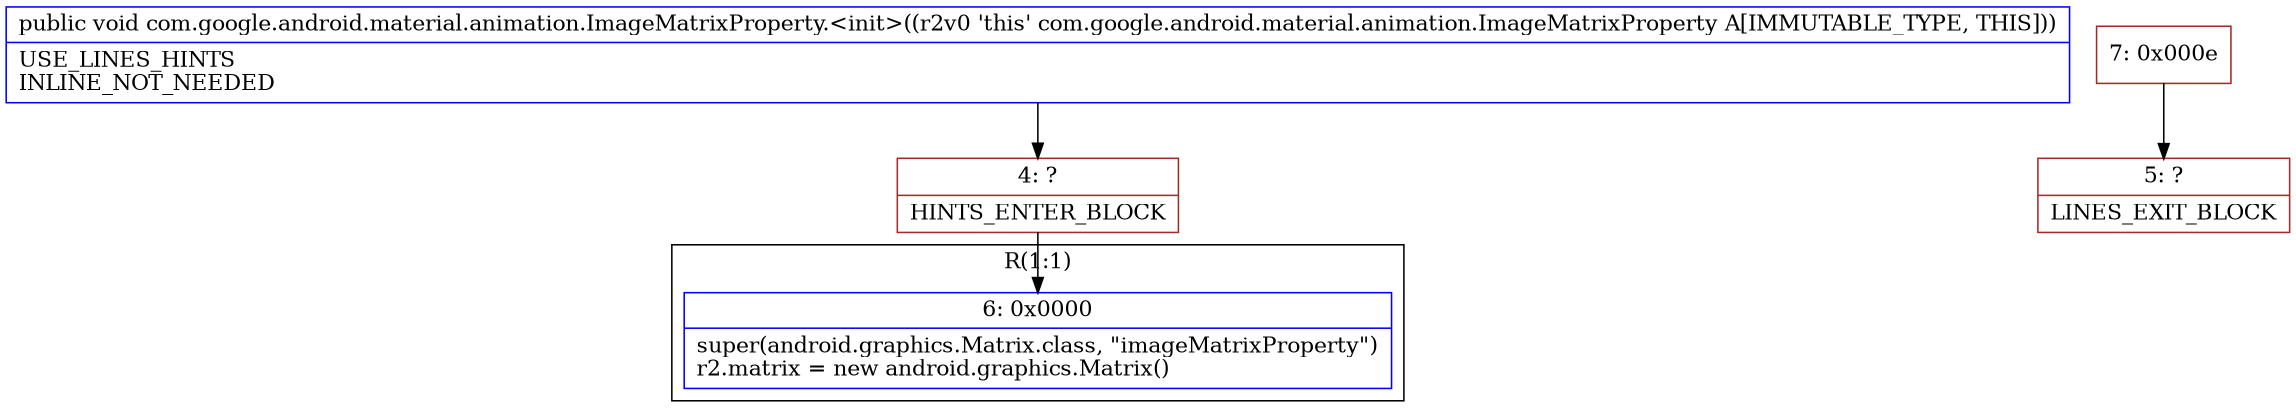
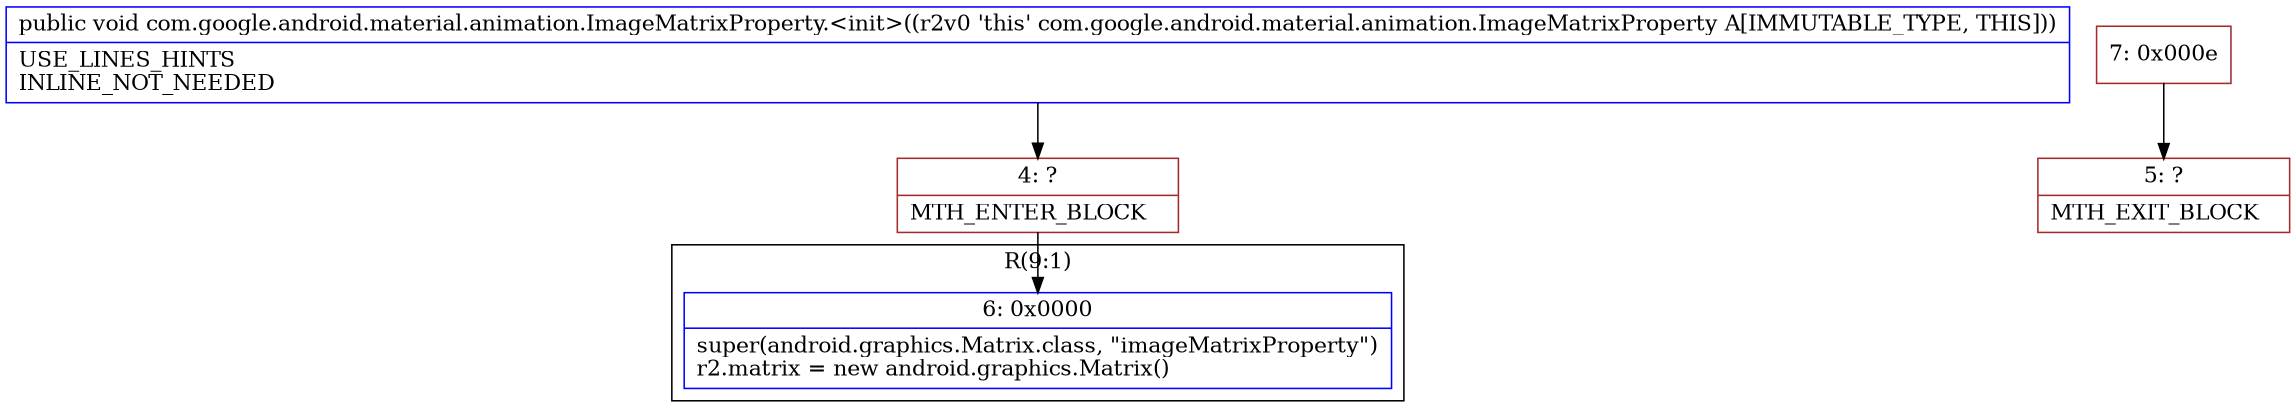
node "4: ?": text "HINTS_ENTER_BLOCK" -> "MTH_ENTER_BLOCK"
node "5: ?": text "LINES_EXIT_BLOCK" -> "MTH_EXIT_BLOCK"
cluster "R(1:1)": label "R(1:1)" -> "R(9:1)"
